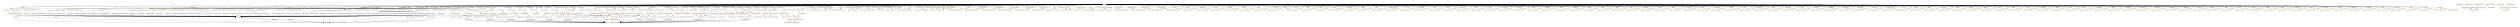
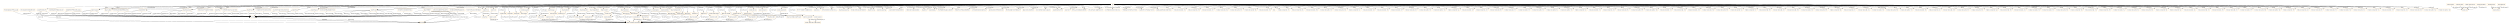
edge "NULL" -> "default:hasType": removed, label "owl:onProperty"
edge "NULL" -> "-313d61de:15d1c8a76b6:-7fe9": label "default:concretizedBy" -> "rdf:rest"
node "b5f168b78c4af4f36df3625f31726e7a": removed
node "default:represents": removed
